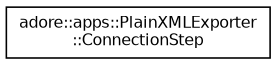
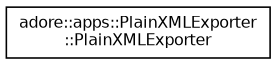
node "adore::apps::PlainXMLExporter ::ConnectionStep": label "adore::apps::PlainXMLExporter ::ConnectionStep" -> "adore::apps::PlainXMLExporter ::PlainXMLExporter"
